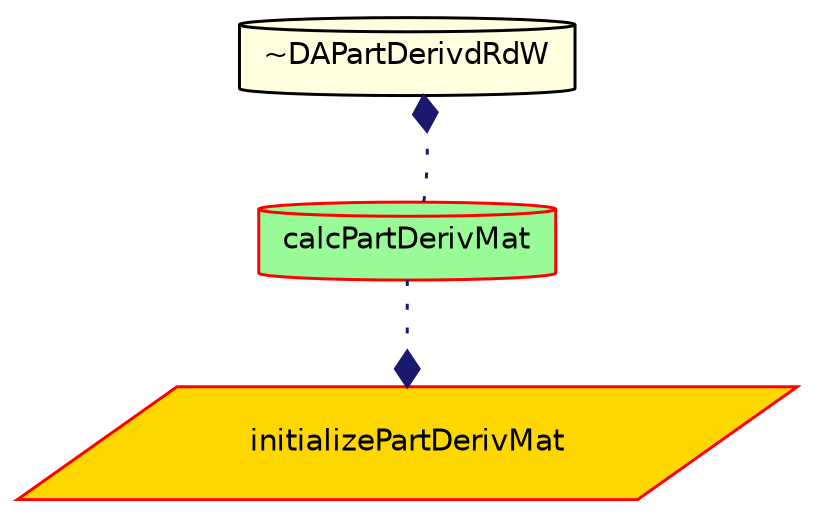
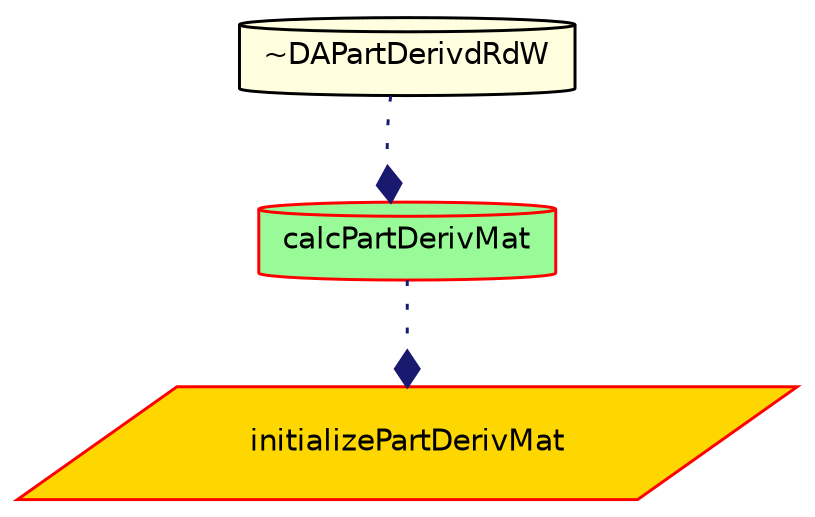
edge "calcPartDerivMat" -> "~DAPartDerivdRdW": reversed
